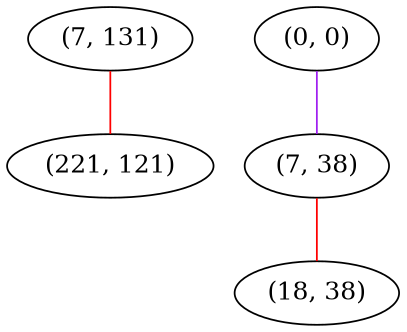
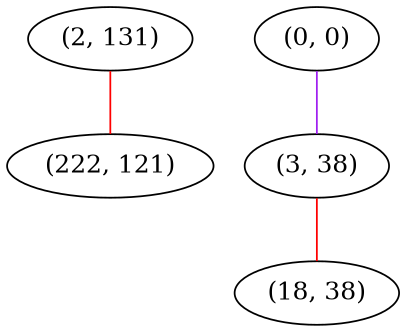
node "(7, 131)": label "(7, 131)" -> "(2, 131)"
node "(221, 121)": label "(221, 121)" -> "(222, 121)"
node "(7, 38)": label "(7, 38)" -> "(3, 38)"
